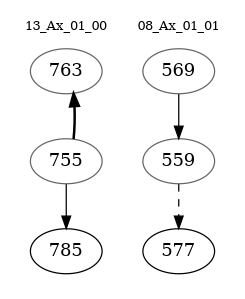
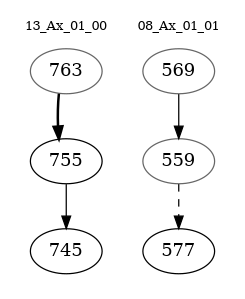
edge "755" -> "763": reversed
node "755": color gray40 -> black
node "785": label "785" -> "745"
